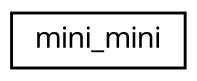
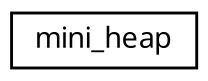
node "mini_mini": label "mini_mini" -> "mini_heap"
